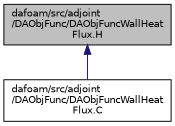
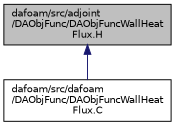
node "dafoam/src/adjoint /DAObjFunc/DAObjFuncWallHeat Flux.C": label "dafoam/src/adjoint /DAObjFunc/DAObjFuncWallHeat Flux.C" -> "dafoam/src/dafoam /DAObjFunc/DAObjFuncWallHeat Flux.C"
